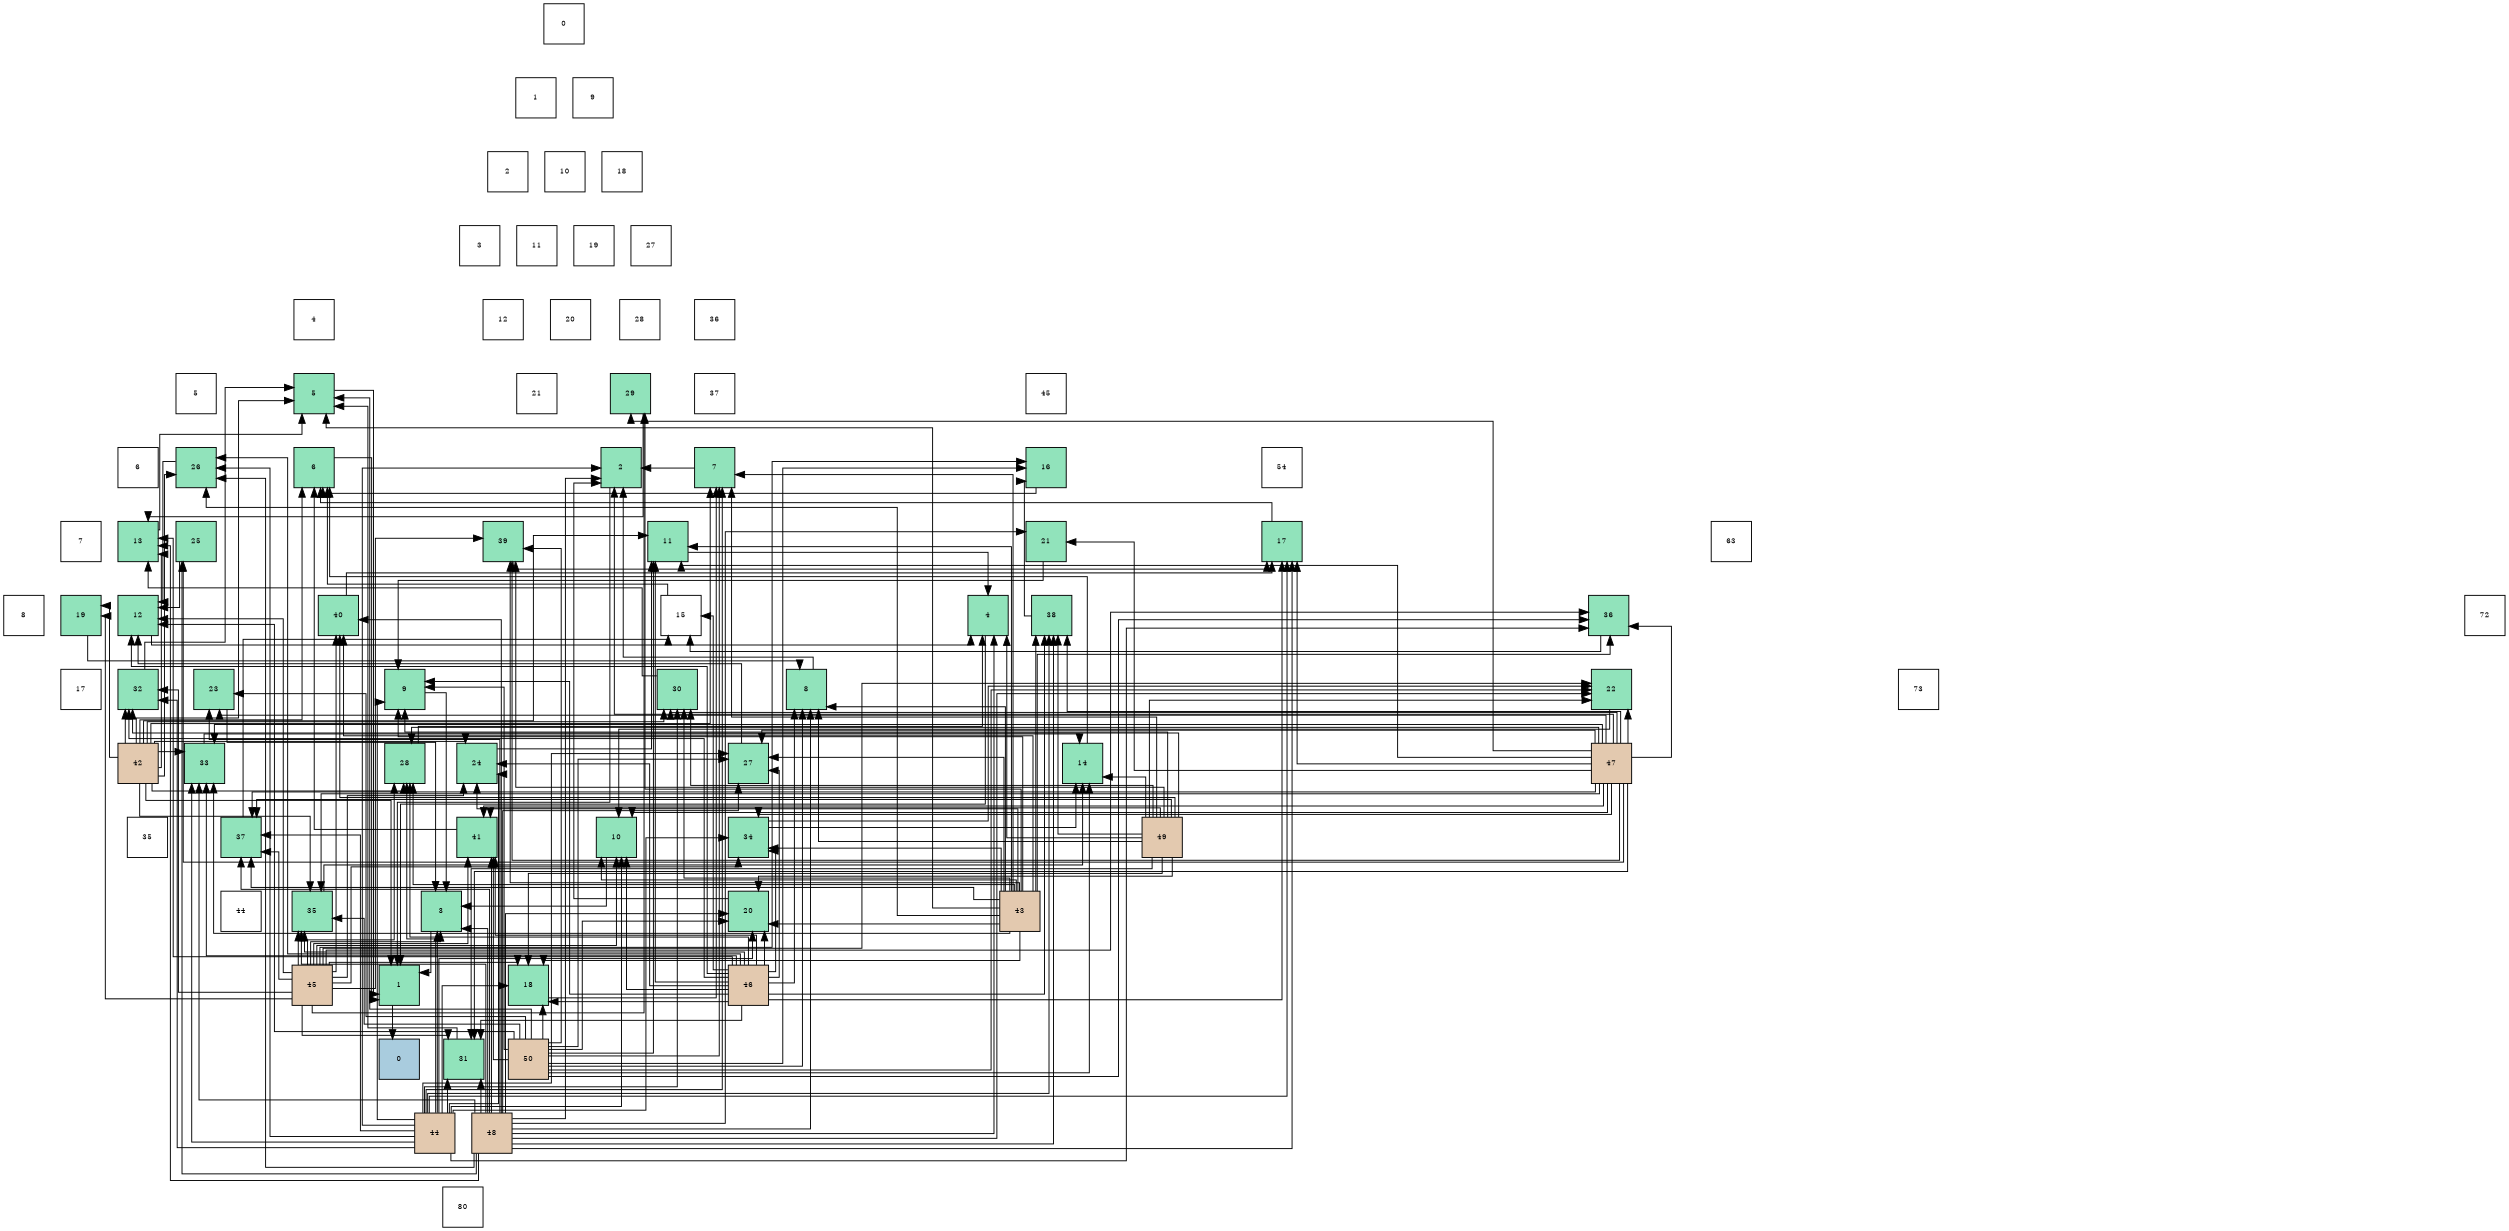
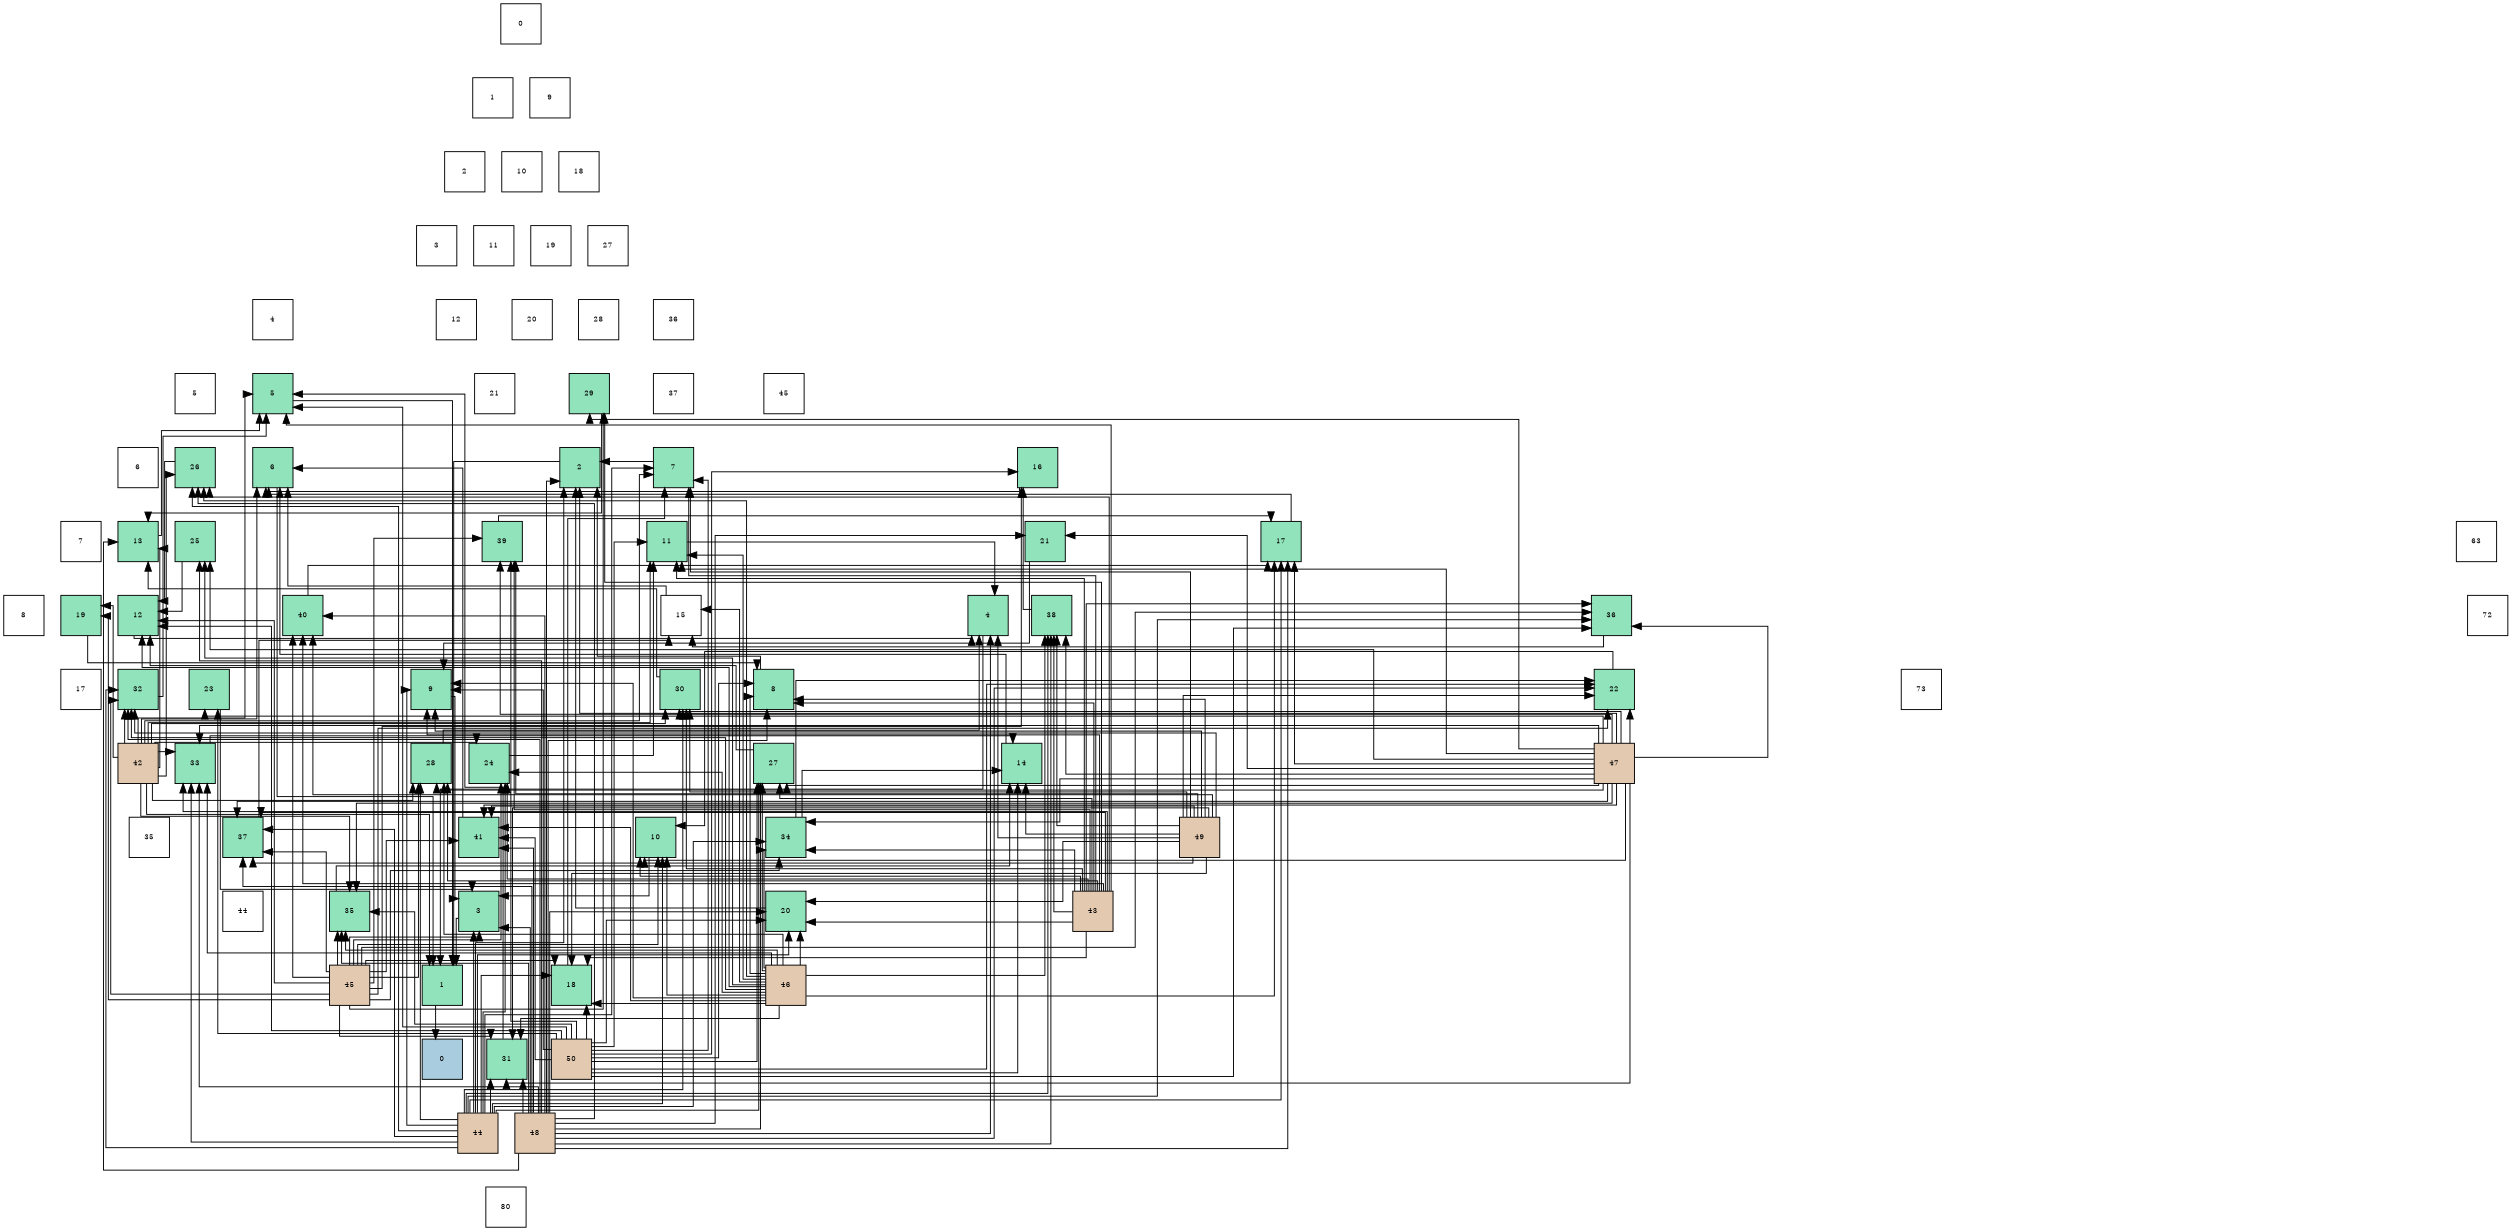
node "54": removed
edge "48" -> "23": now "48" -> "32"
edge "46" -> "13": now "46" -> "25"
